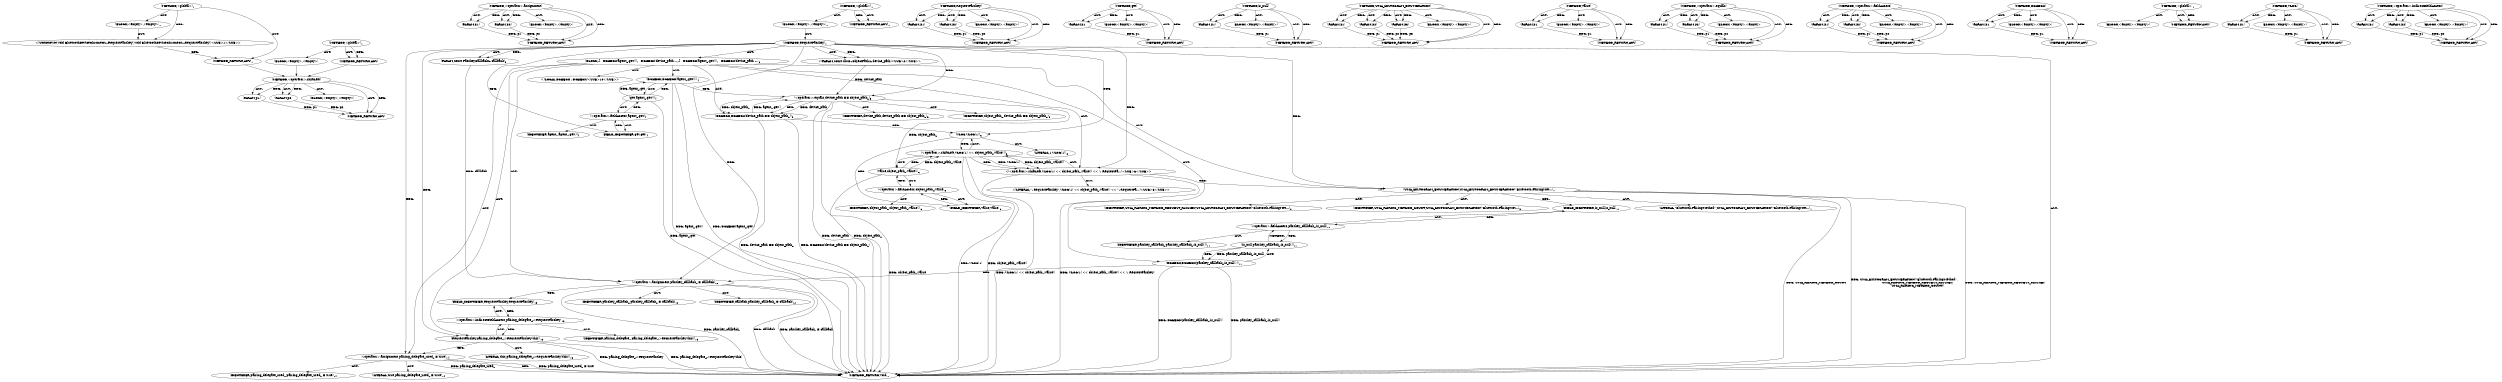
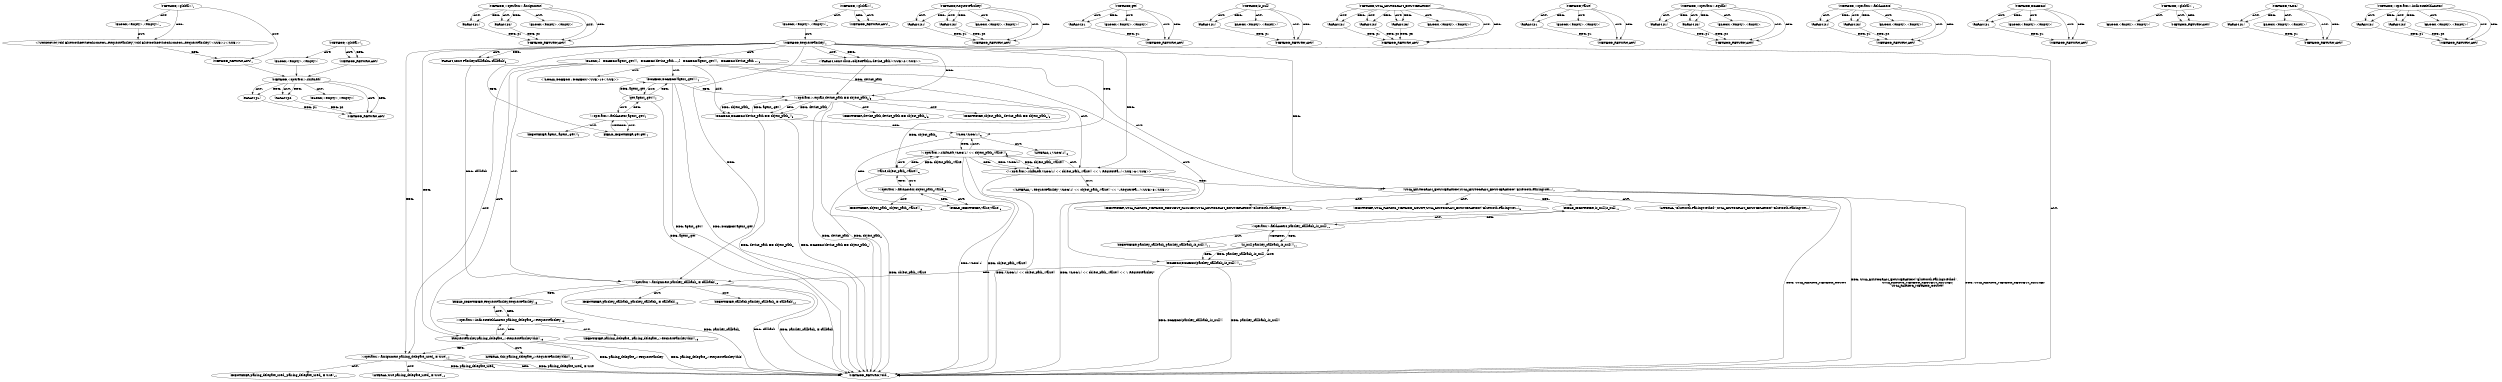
edge "(FIELD_IDENTIFIER,get,get)" -> "(<operator>.fieldAccess,agent_.get)": label "CFG: " -> "METHOD: "
